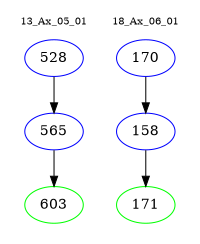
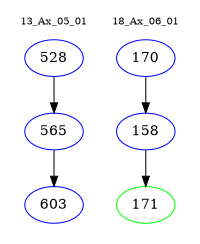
node "603": color green -> blue
